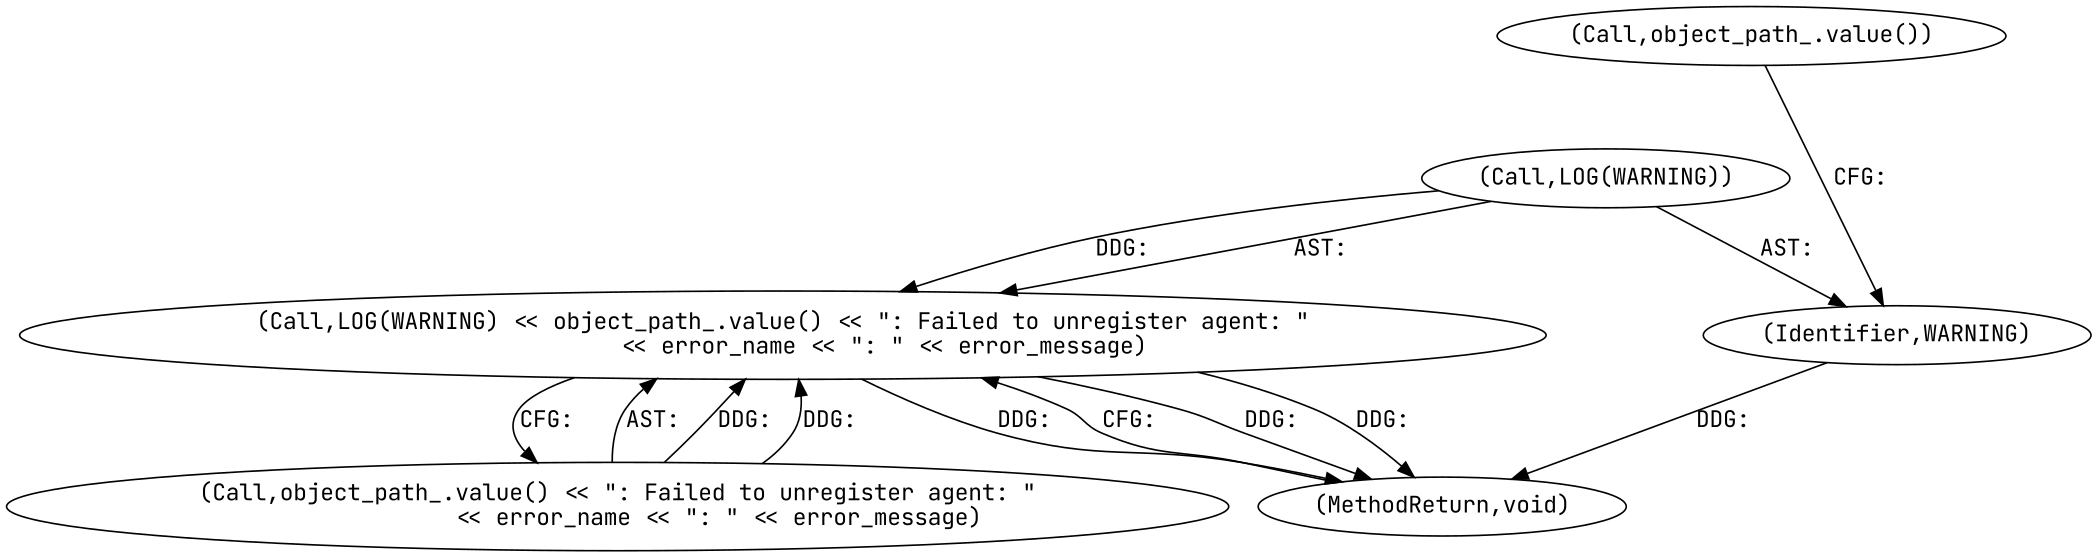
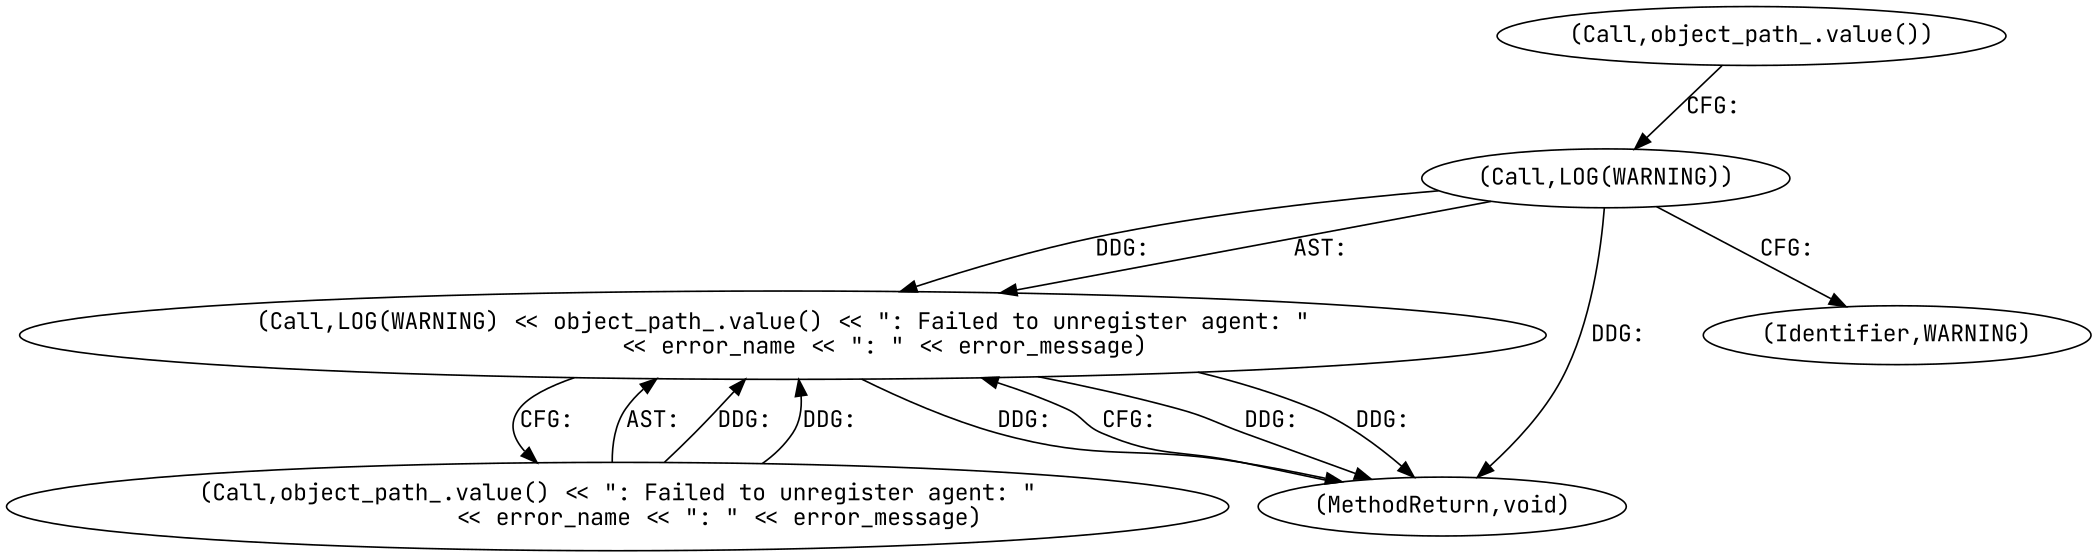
edge "(Call,object_path_.value())" -> "(Identifier,WARNING)": now "(Call,object_path_.value())" -> "(Call,LOG(WARNING))"
edge "(Call,LOG(WARNING))" -> "(Identifier,WARNING)": label "AST: " -> "CFG: "
edge "(Identifier,WARNING)" -> "(MethodReturn,void)": now "(Call,LOG(WARNING))" -> "(MethodReturn,void)"
